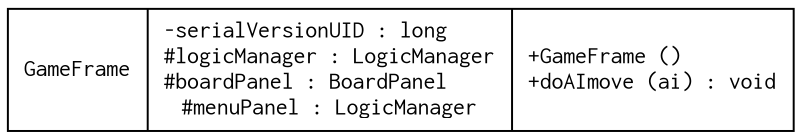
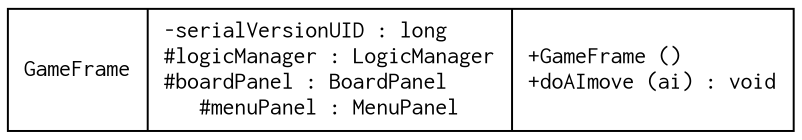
node "GameFrame": text "#menuPanel : LogicManager" -> "#menuPanel : MenuPanel"
